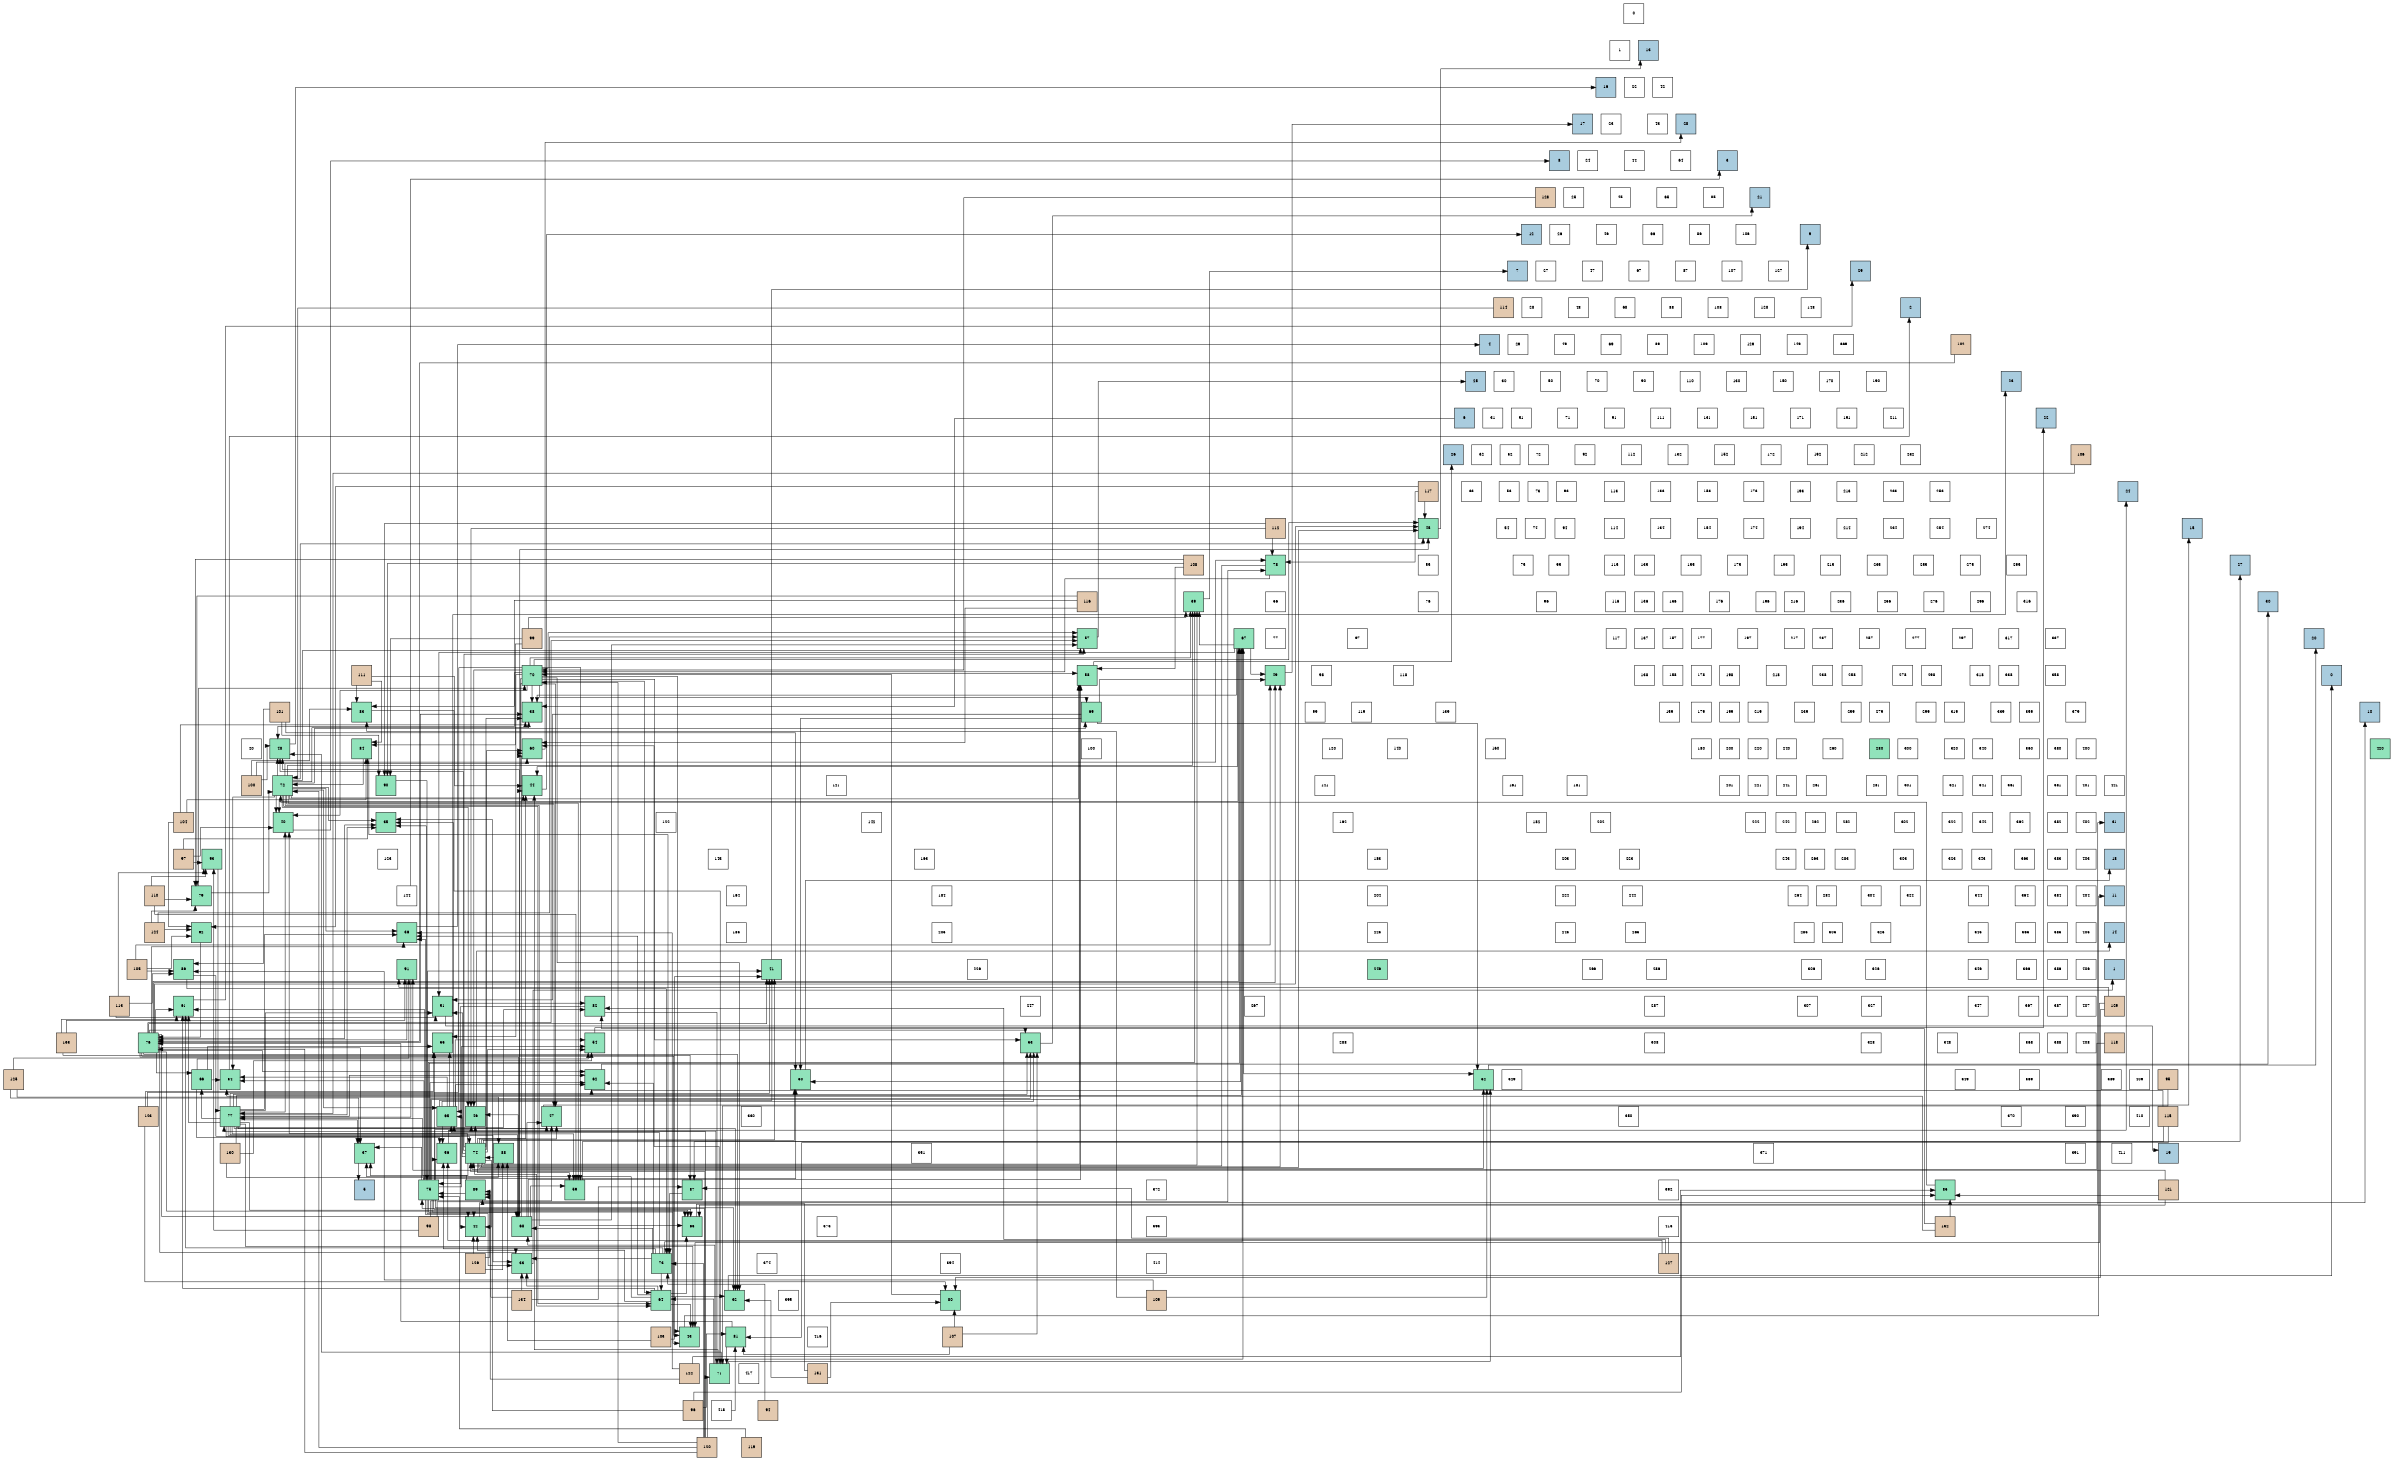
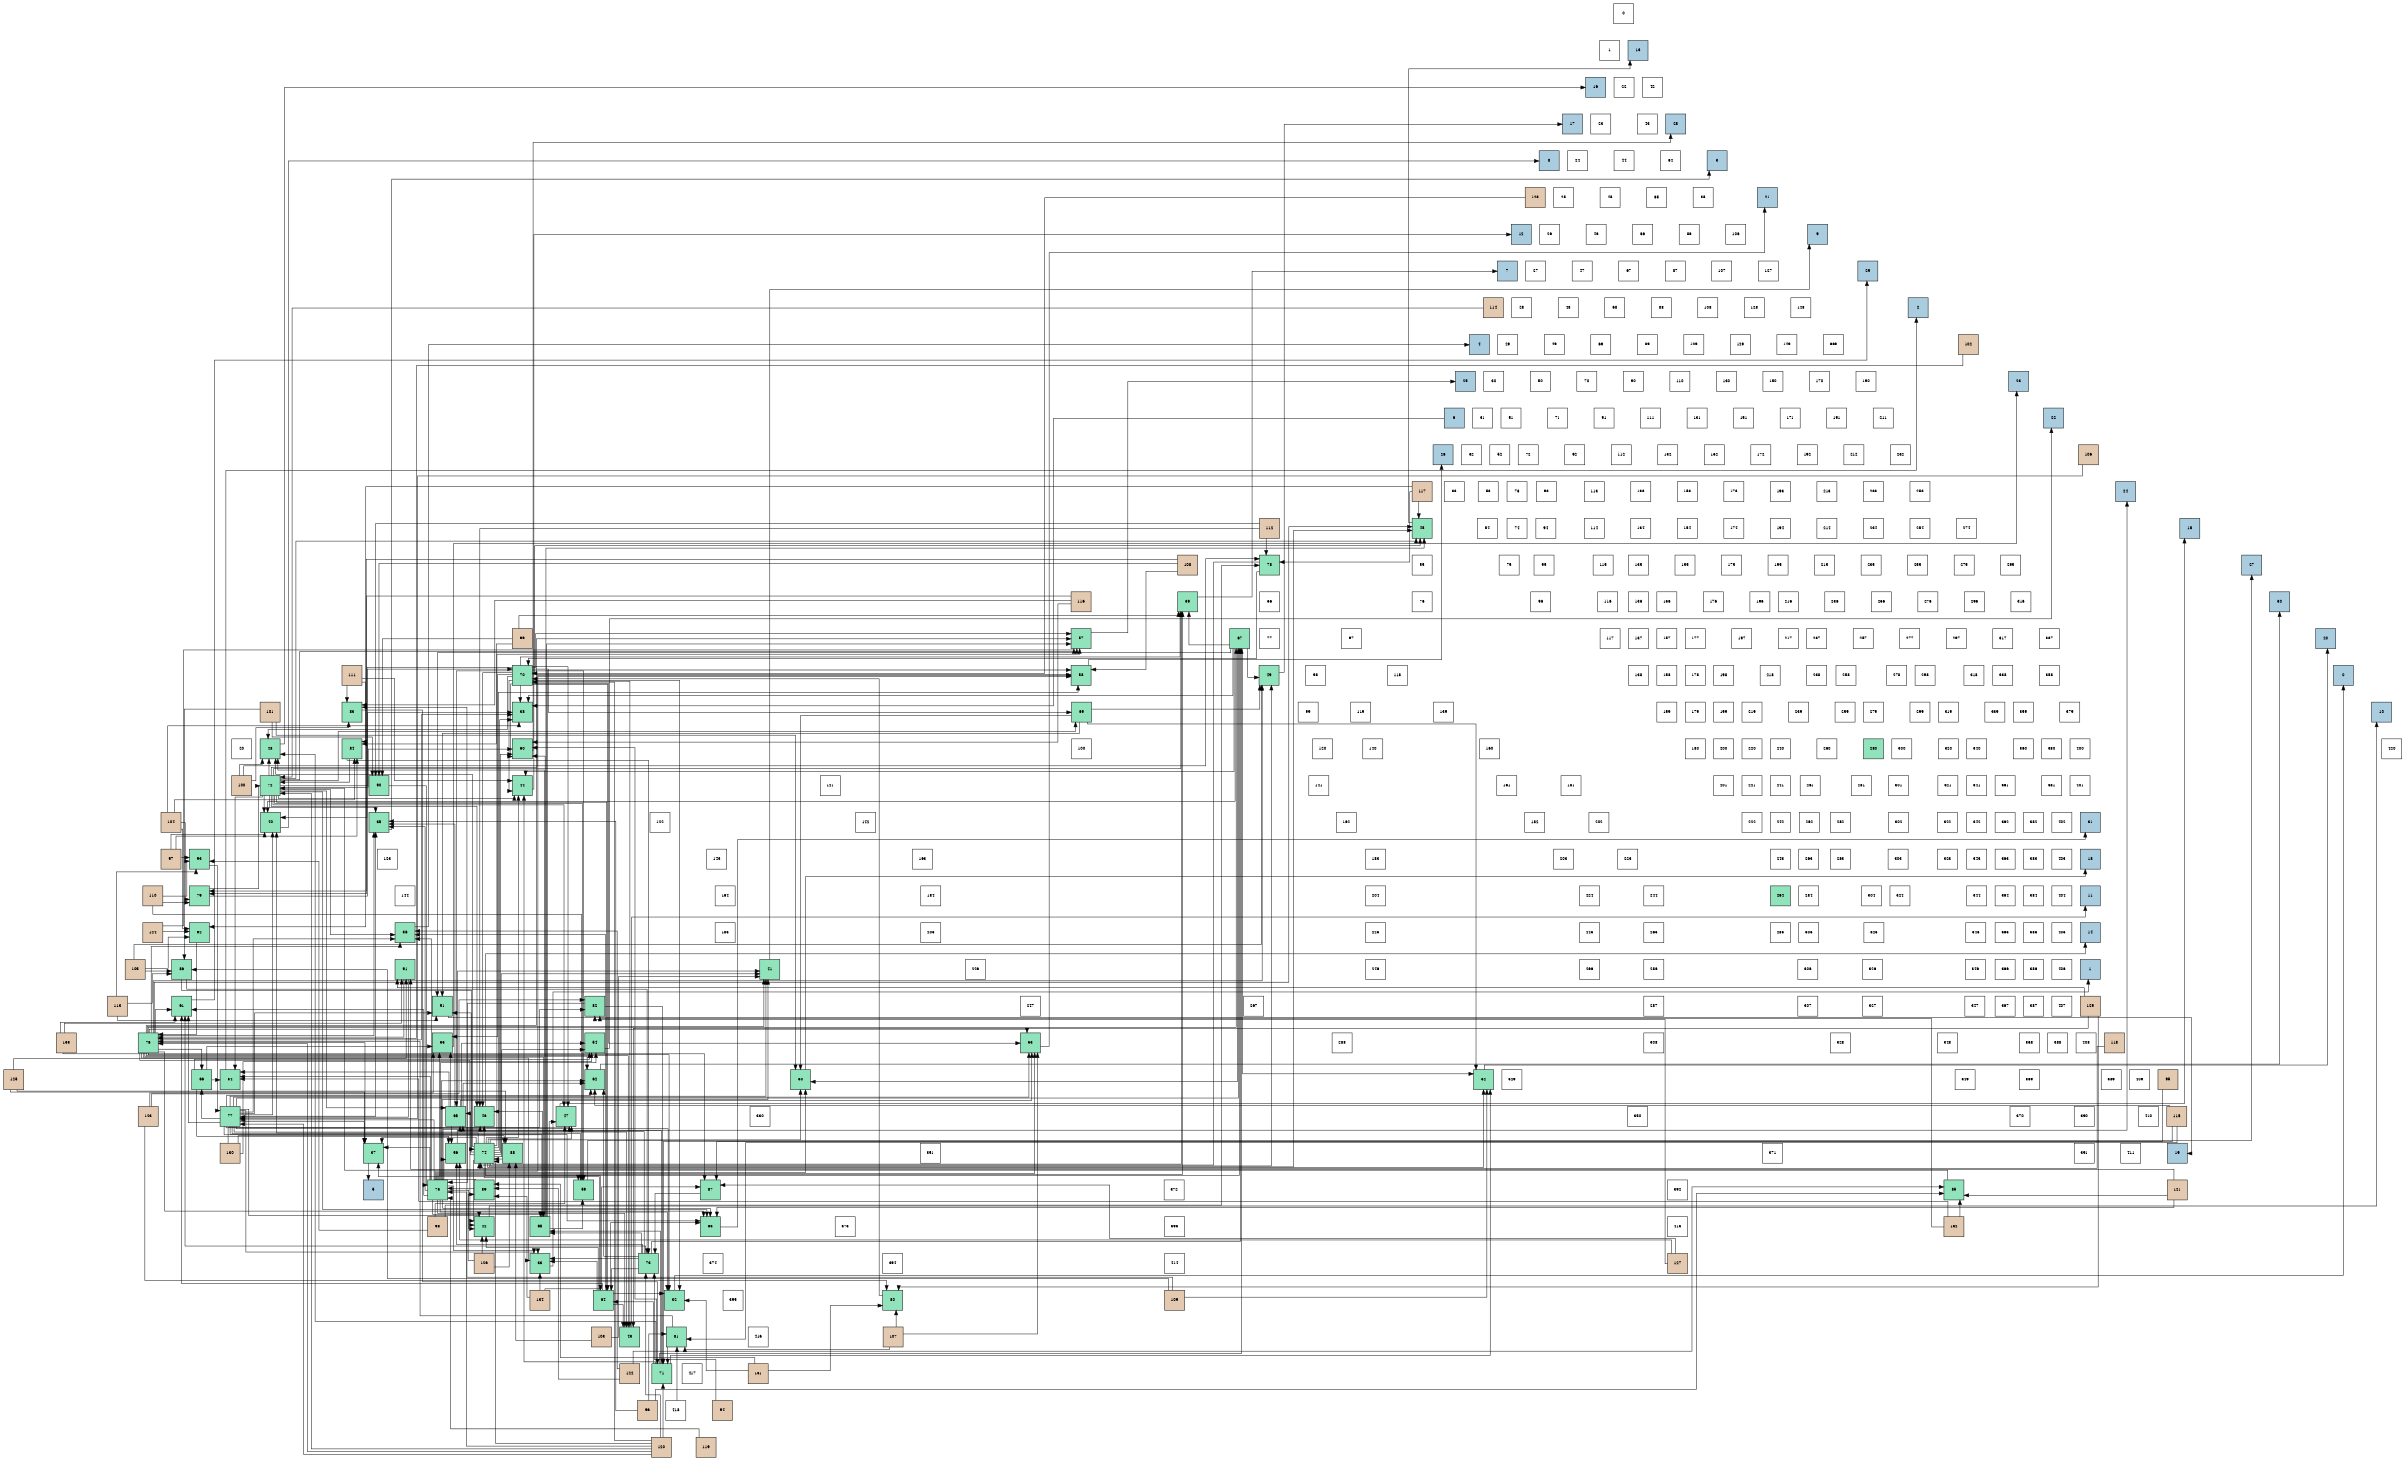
edge "144" -> "3": now "35" -> "3"
node "420": fillcolor #91e3bb -> #ffffff
node "421": removed
node "264": fillcolor #ffffff -> #91e3bb
edge "124" -> "79": now "104" -> "79"
node "246": fillcolor #91e3bb -> #ffffff
